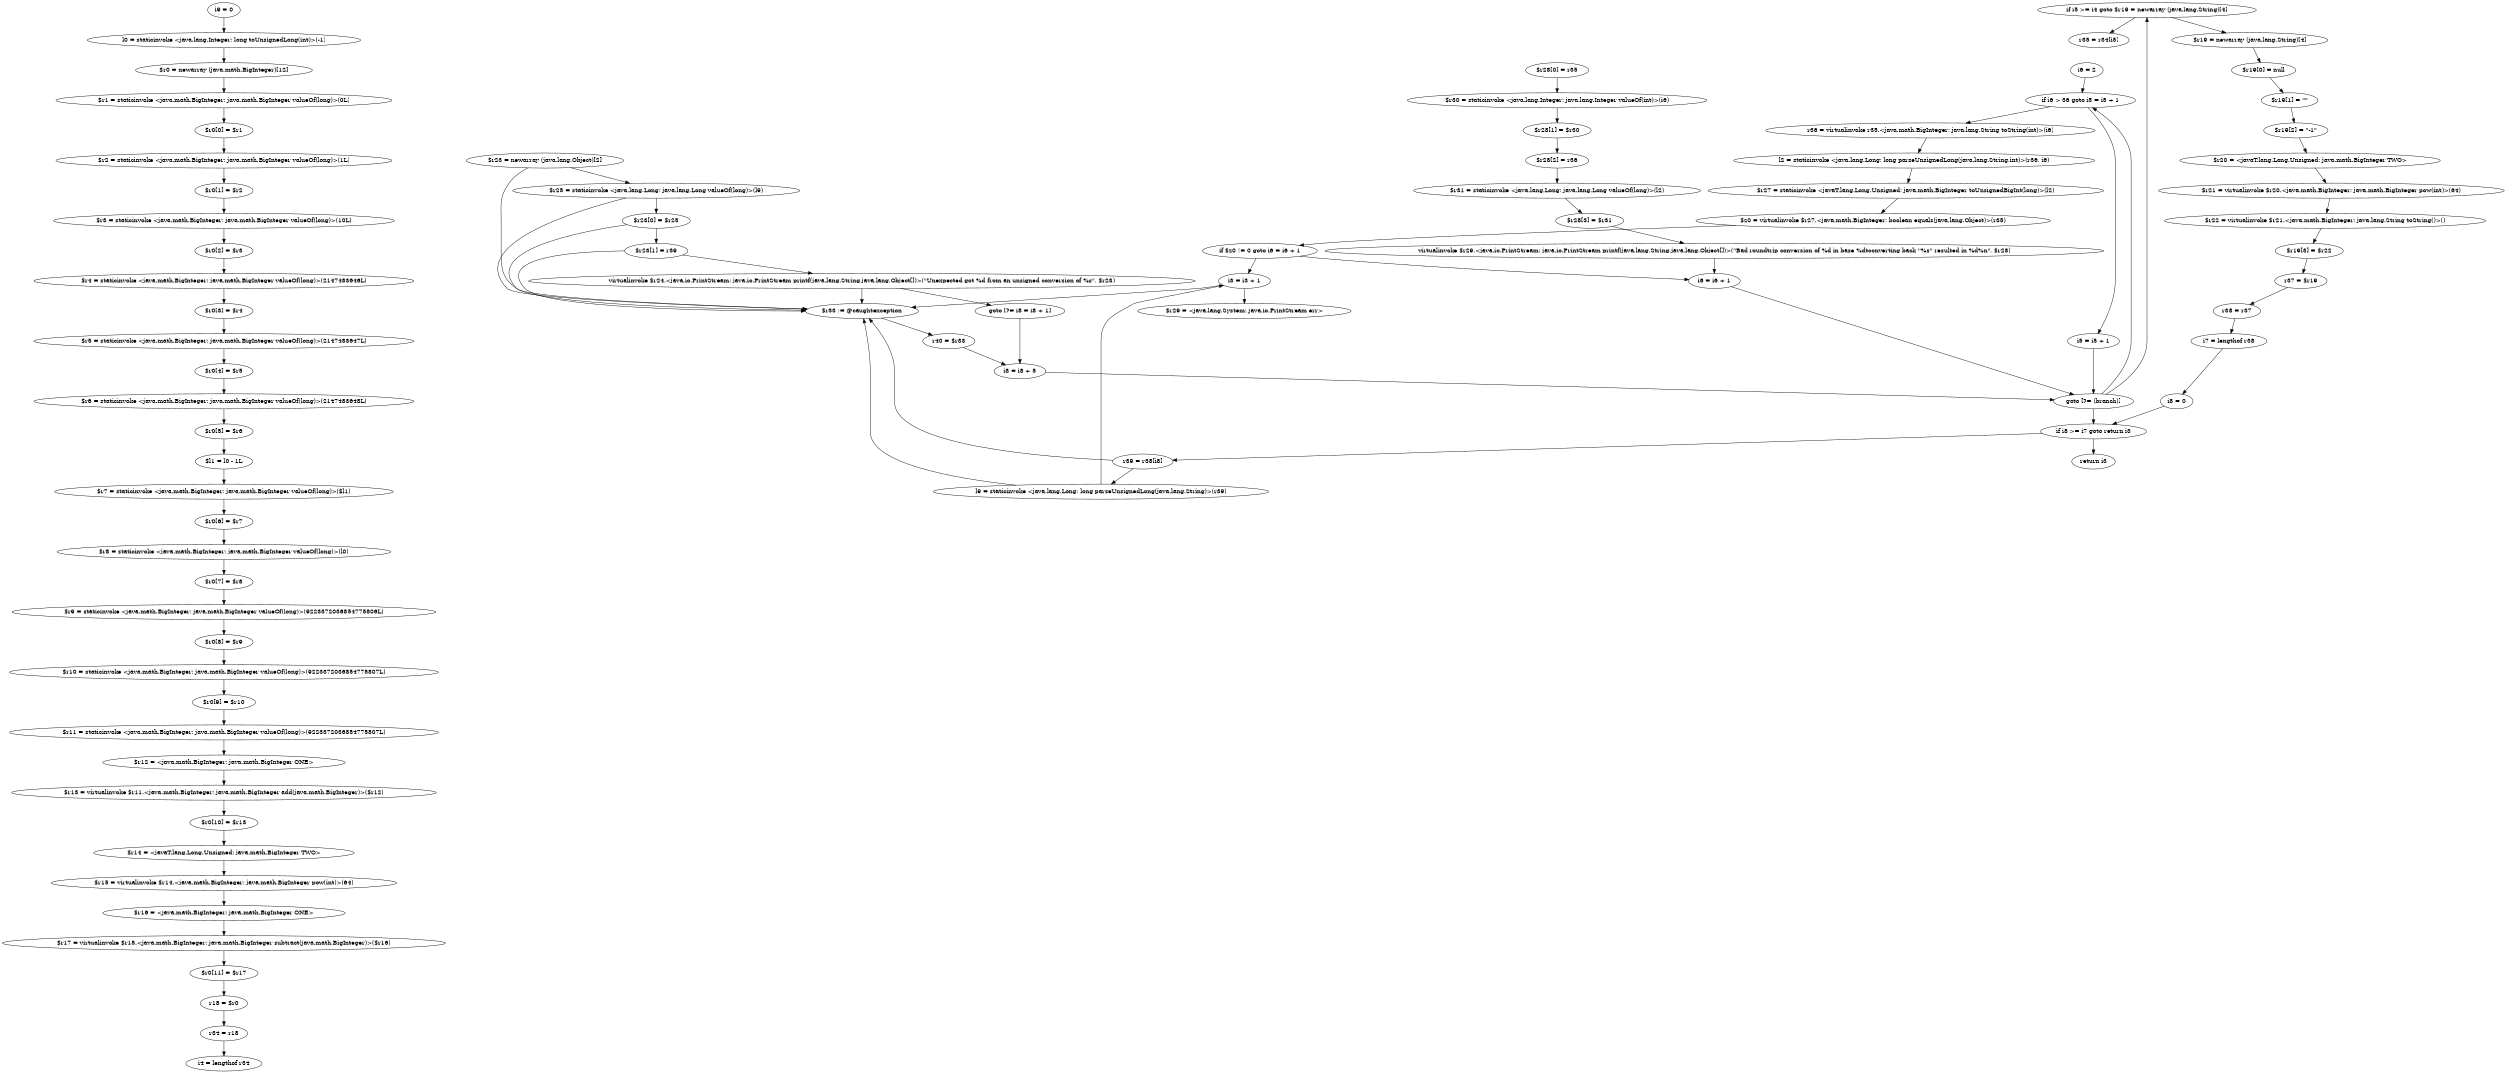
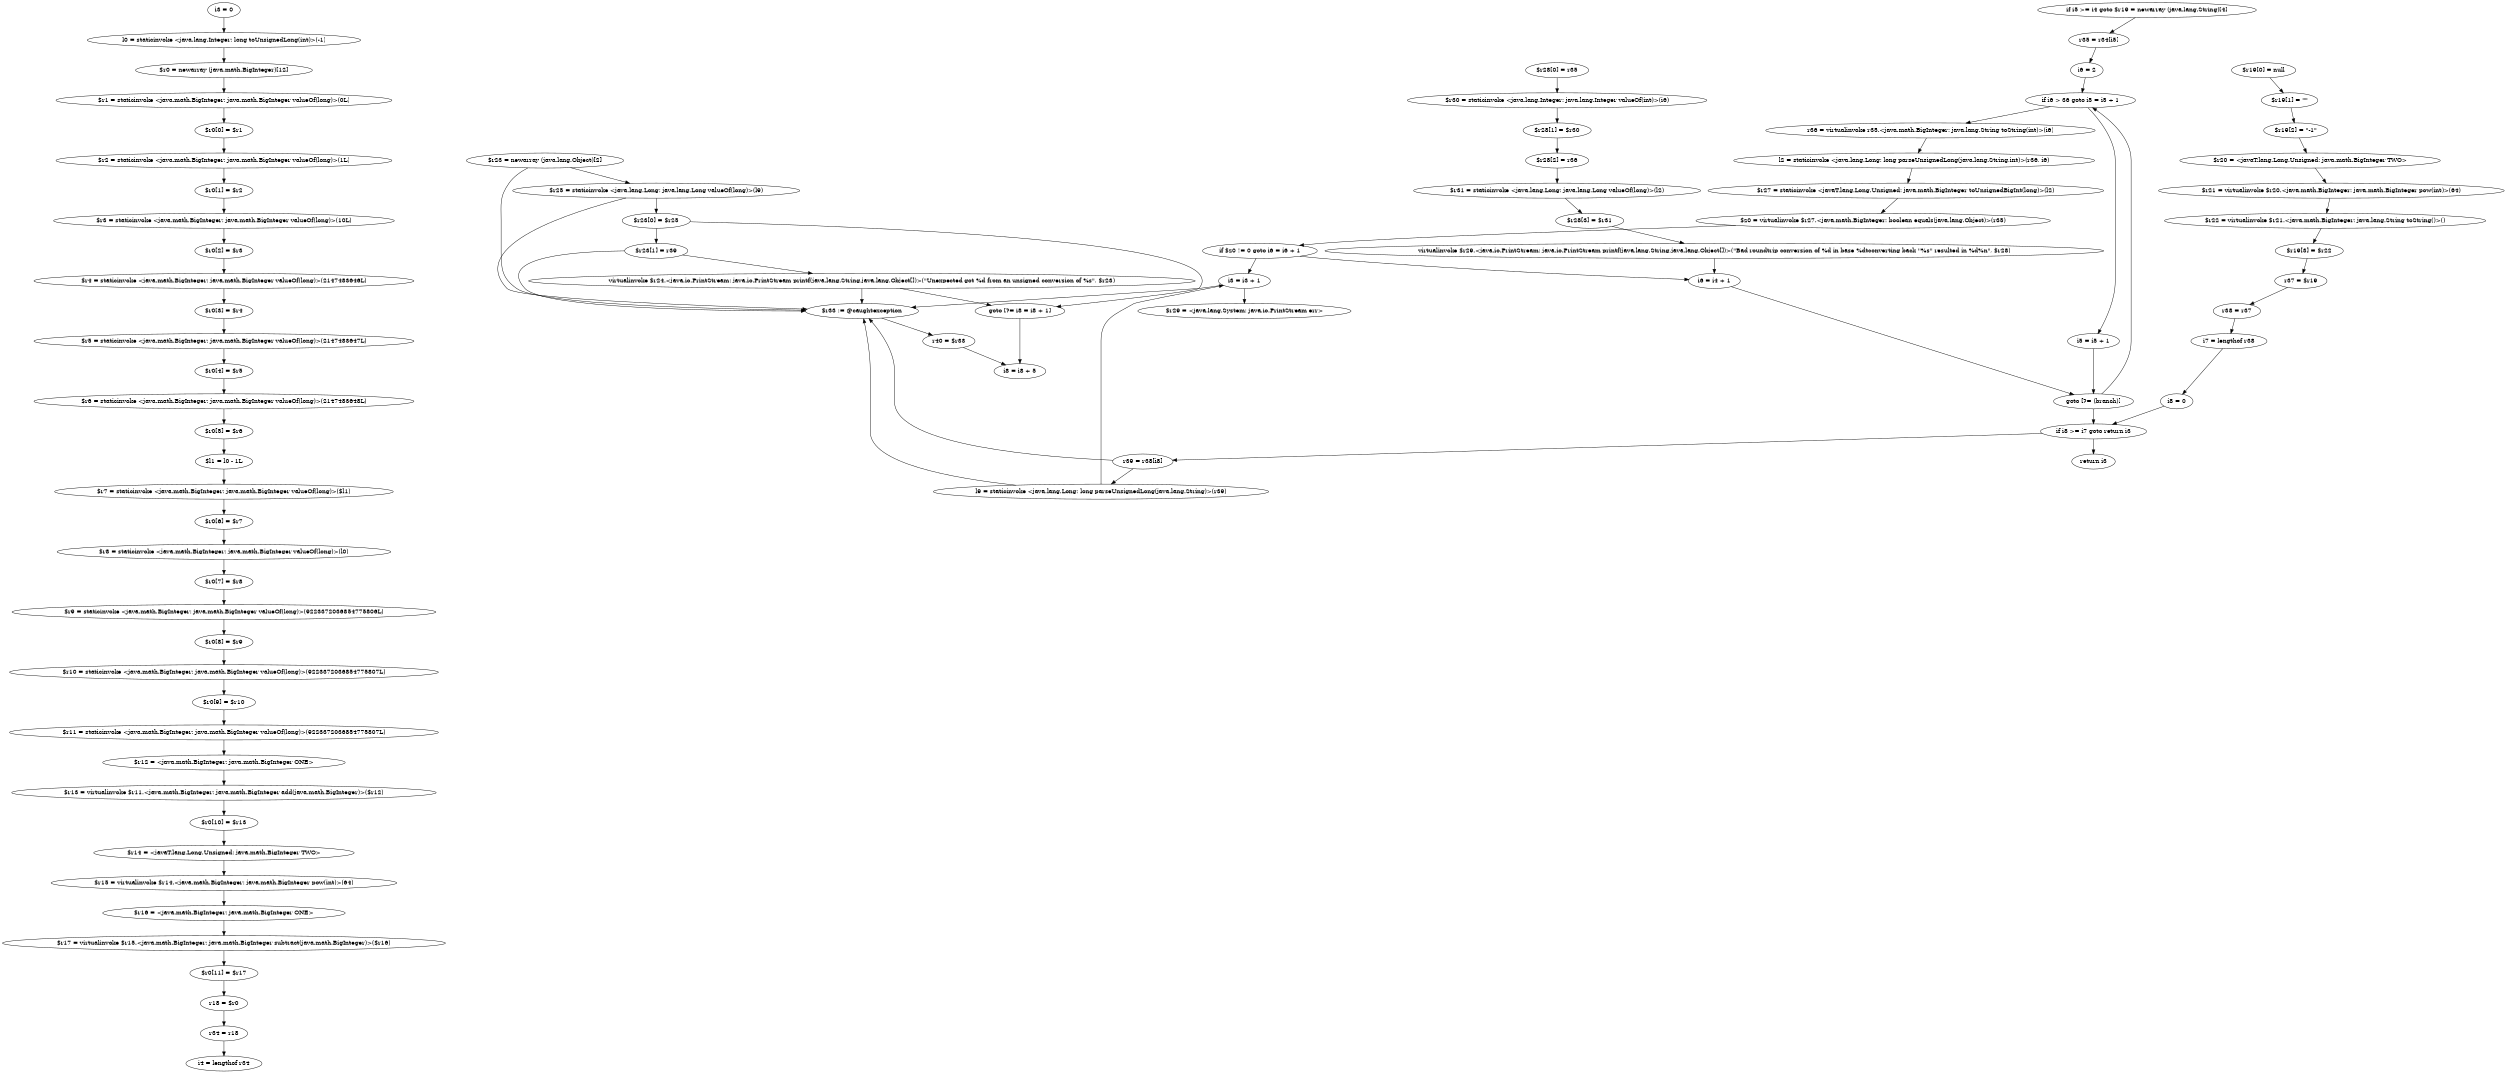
node "i9 = 0": label "i9 = 0" -> "i3 = 0"
node "$r19 = newarray (java.lang.String)[4]": removed
edge "r35 = r34[i5]" -> "i6 = 2": added
edge "goto [?= (branch)]" -> "if i5 >= i4 goto $r19 = newarray (java.lang.String)[4]": removed
edge "$r23[0] = $r25" -> "$r33 := @caughtexception": now "$r23[0] = $r25" -> "goto [?= i8 = i8 + 1]"
node "i6 = i6 + 1": label "i6 = i6 + 1" -> "i6 = i4 + 1"
edge "i8 = i8 + 5" -> "goto [?= (branch)]": removed
